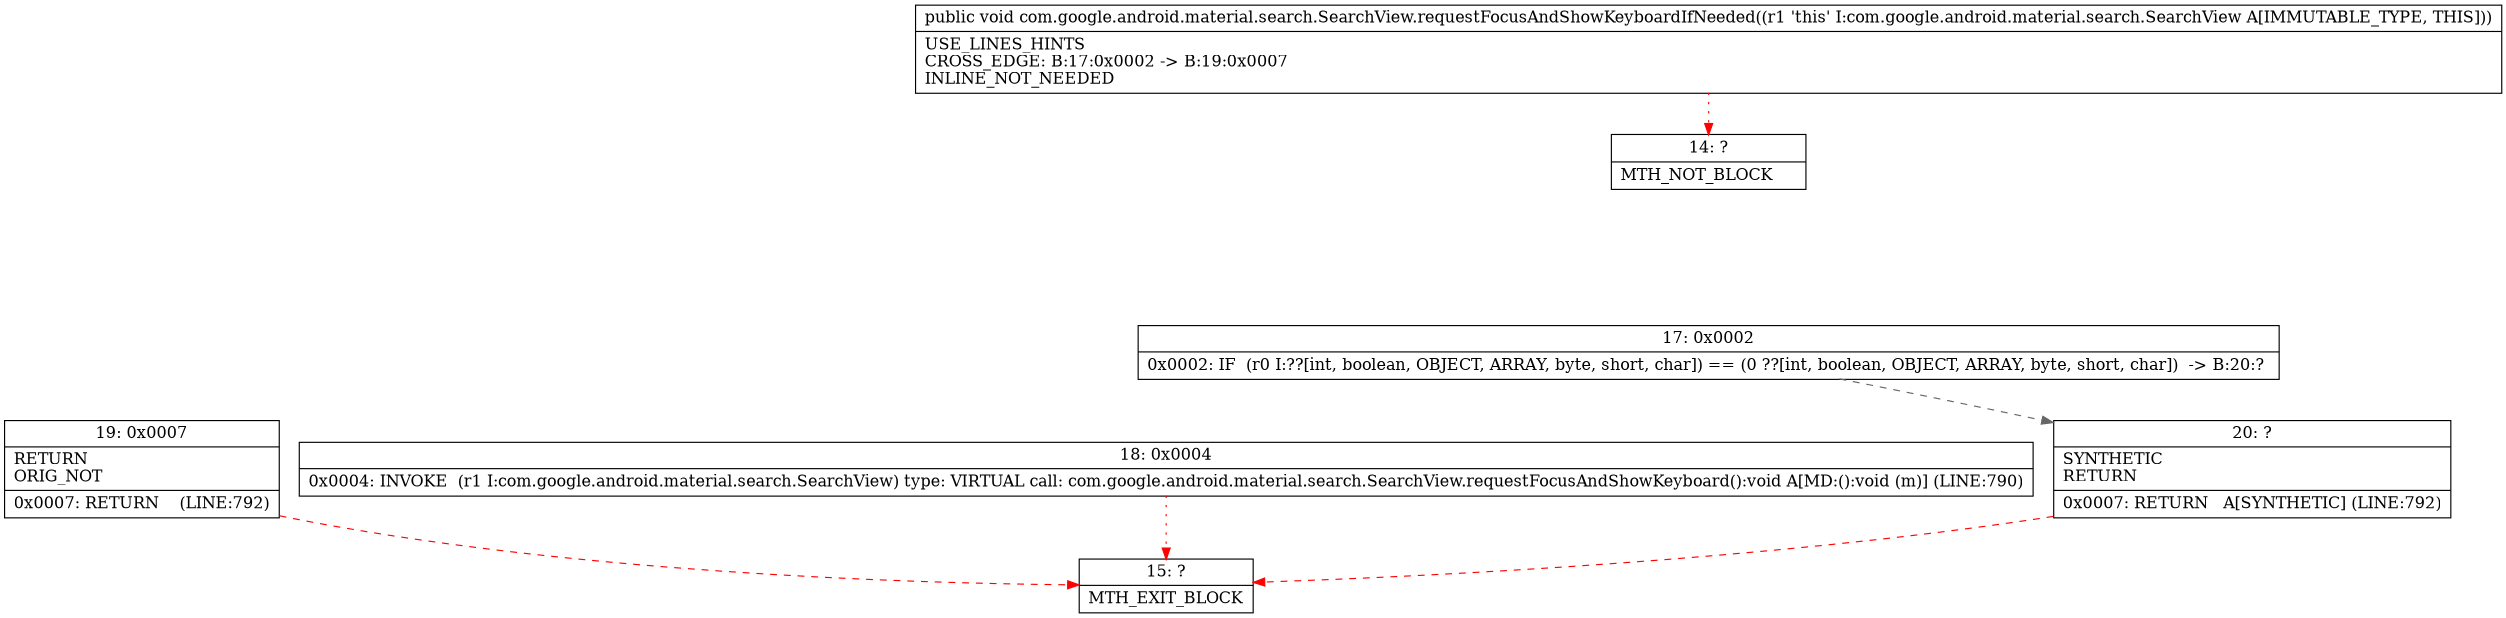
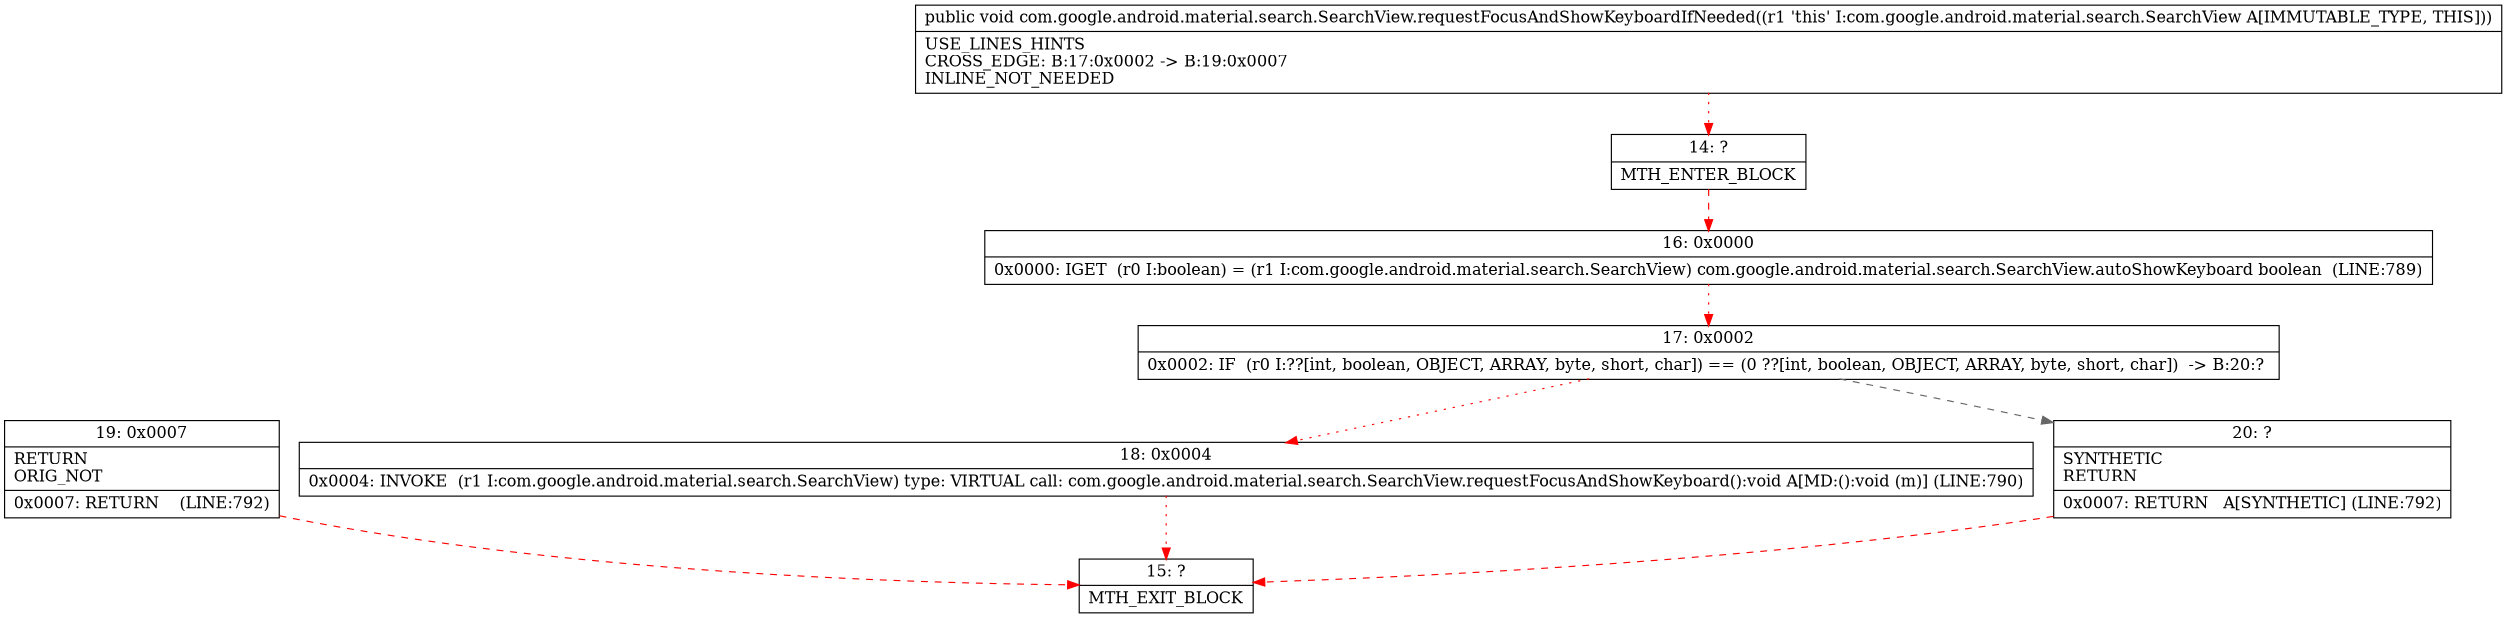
node "14: ?": text "MTH_NOT_BLOCK" -> "MTH_ENTER_BLOCK"
node "16: 0x0000": added
edge "17: 0x0002" -> "18: 0x0004": added
